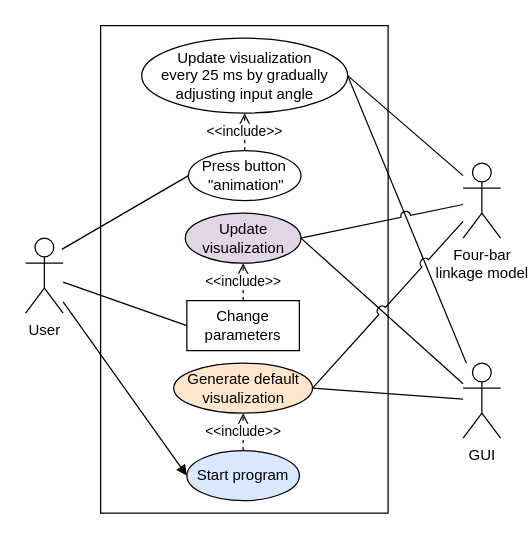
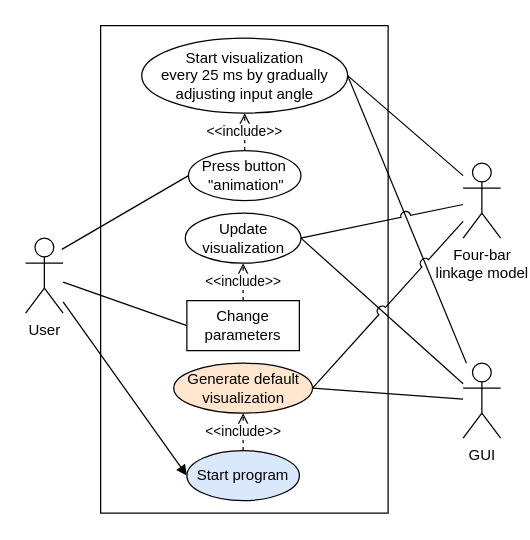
node "Update visualization every 25 ms by gradually adjusting input angle": label "Update visualization every 25 ms by gradually adjusting input angle" -> "Start visualization every 25 ms by gradually adjusting input angle"
node "Update visualization": fillcolor #e1d5e7 -> #ffffff
